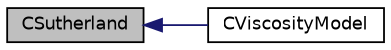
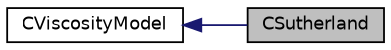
edge "CViscosityModel" -> "CSutherland": reversed
